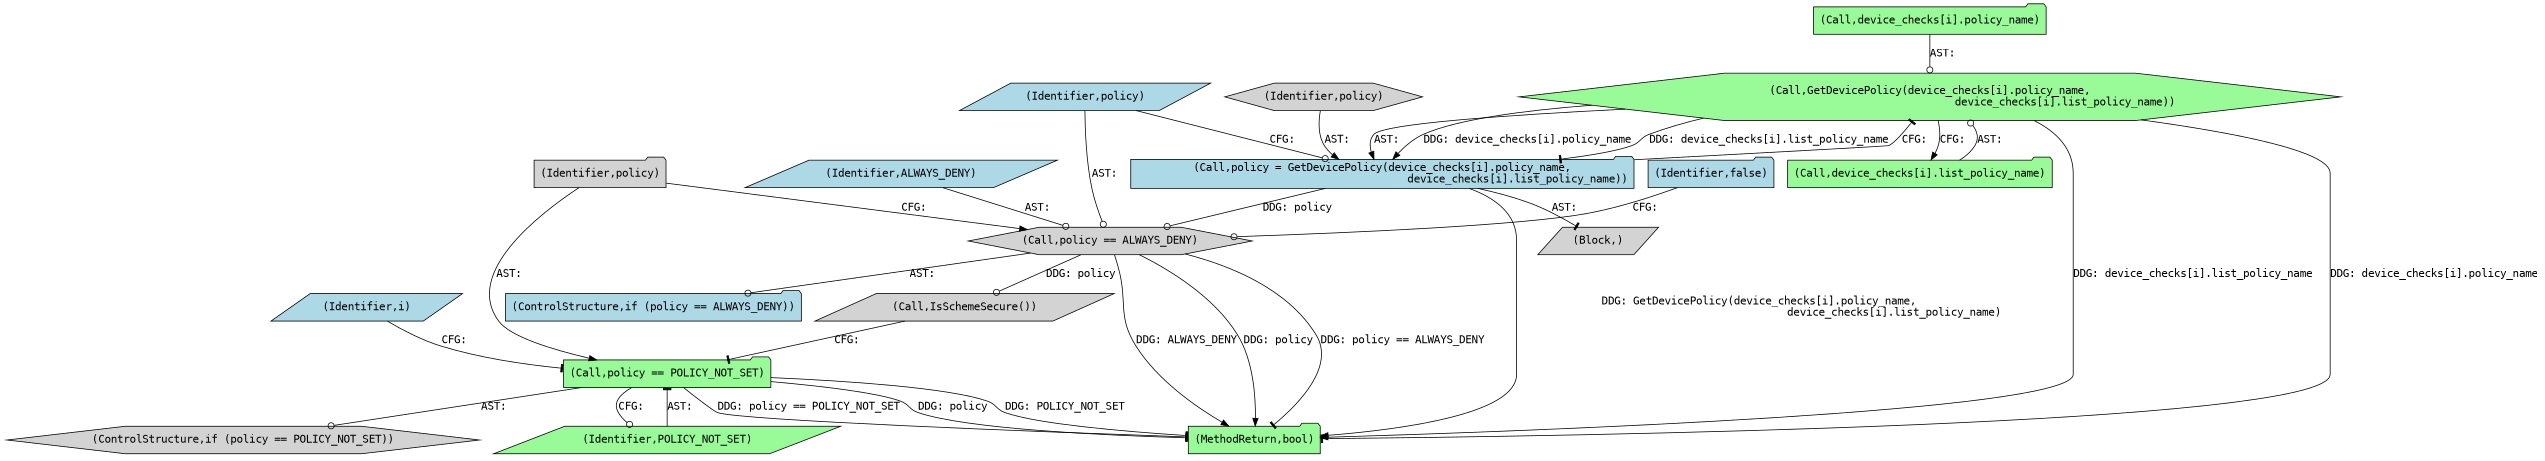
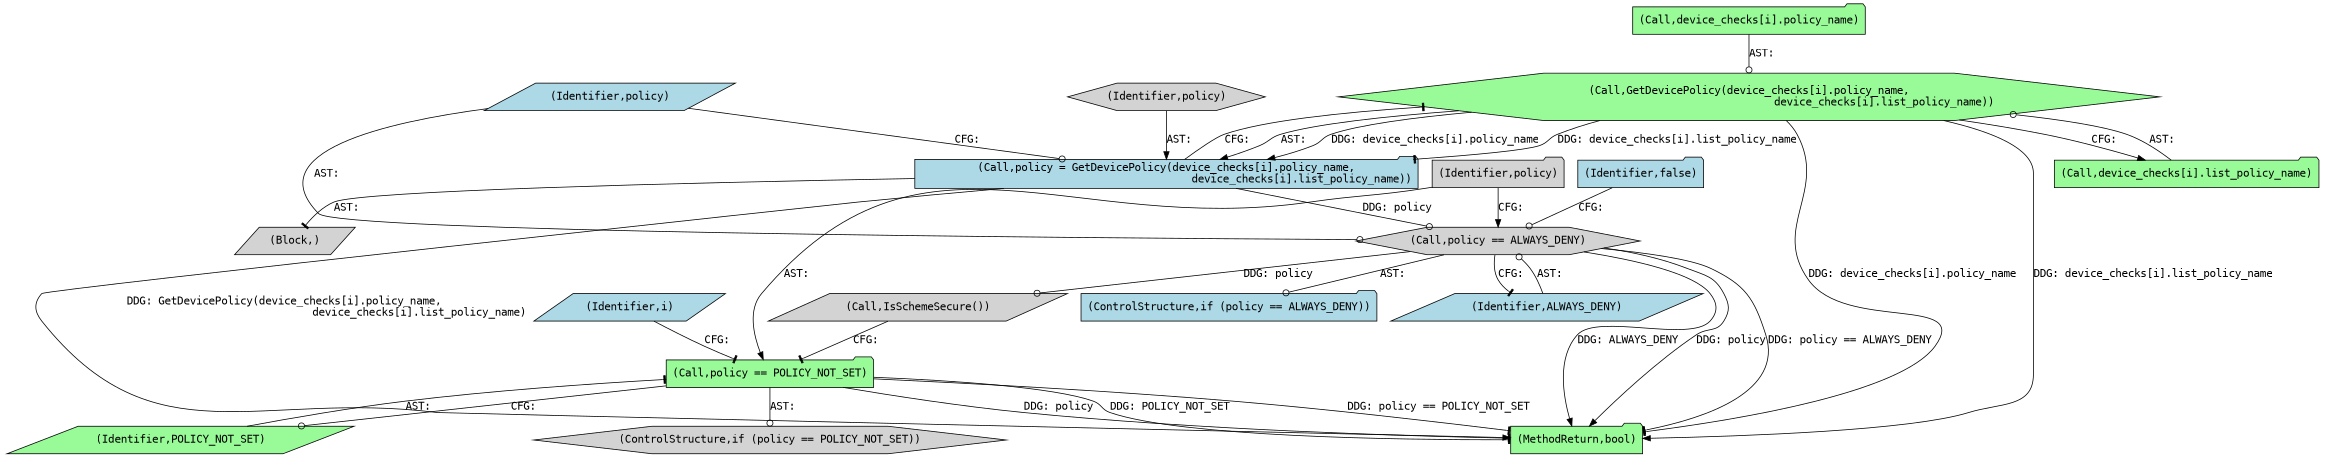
edge "(Call,policy == ALWAYS_DENY)" -> "(Identifier,ALWAYS_DENY)": added, label "CFG:"
